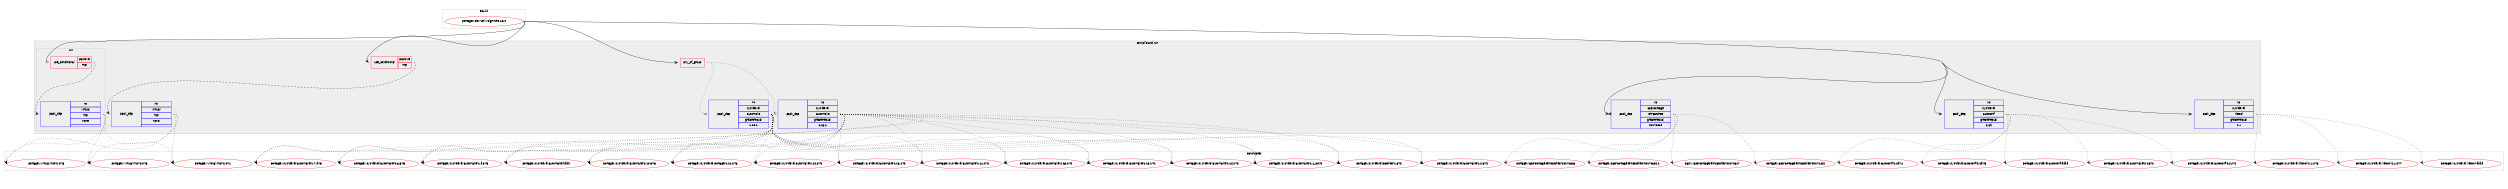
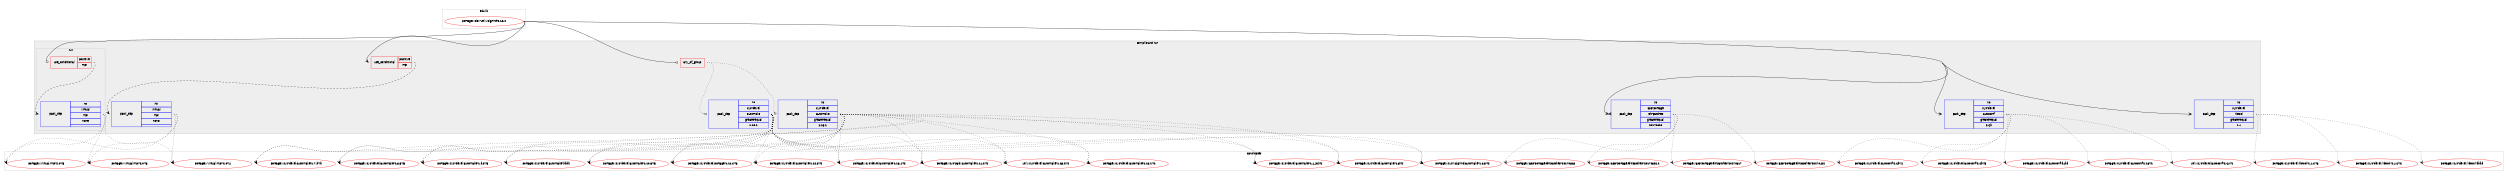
edge "portage://dev-util/valgrind-3.13.0" -> "any_of_group": arrowhead vee -> oinv
node "portage://sys-devel/automake-1.7.9-r3": label "portage://sys-devel/automake-1.7.9-r3" -> "portage://sys-devel/automake-1.7.9-r9"
node "portage://sys-devel/automake-1.14.1-r2": label "portage://sys-devel/automake-1.14.1-r2" -> "portage://sys-pack/automake-1.14.1-r2"
node "portage://sys-devel/automake-1.15.1-r2": label "portage://sys-devel/automake-1.15.1-r2" -> "util://sys-devel/automake-1.15.1-r2"
node "portage://sys-devel/automake-1.16.1-r2": removed
node "portage://sys-devel/patches-1.5-r2": label "portage://sys-devel/patches-1.5-r2" -> "portage://sys-devel/automake-1.5-r2"
node "portage://sys-devel/automake-1.6.3-r2": label "portage://sys-devel/automake-1.6.3-r2" -> "portage://sys-valgrind/automake-1.6.3-r2"
node "pack://app-portage/elt-patches-20170317": label "pack://app-portage/elt-patches-20170317" -> "portage://app-portage/elt-patches-20170317"
node "portage://sys-devel/autoconf-9999": label "portage://sys-devel/autoconf-9999" -> "portage://sys-devel/autoconf-9499"
node "portage://sys-devel/automake-2.13-r1": label "portage://sys-devel/automake-2.13-r1" -> "portage://sys-devel/autoconf-2.13-r1"
node "portage://sys-devel/autoconf-2.64-r1": label "portage://sys-devel/autoconf-2.64-r1" -> "util://sys-devel/autoconf-2.64-r1"
node "portage://sys-devel/libtool-2.4.6-r7": label "portage://sys-devel/libtool-2.4.6-r7" -> "portage://sys-devel/libtool-2.4.6-r6"
